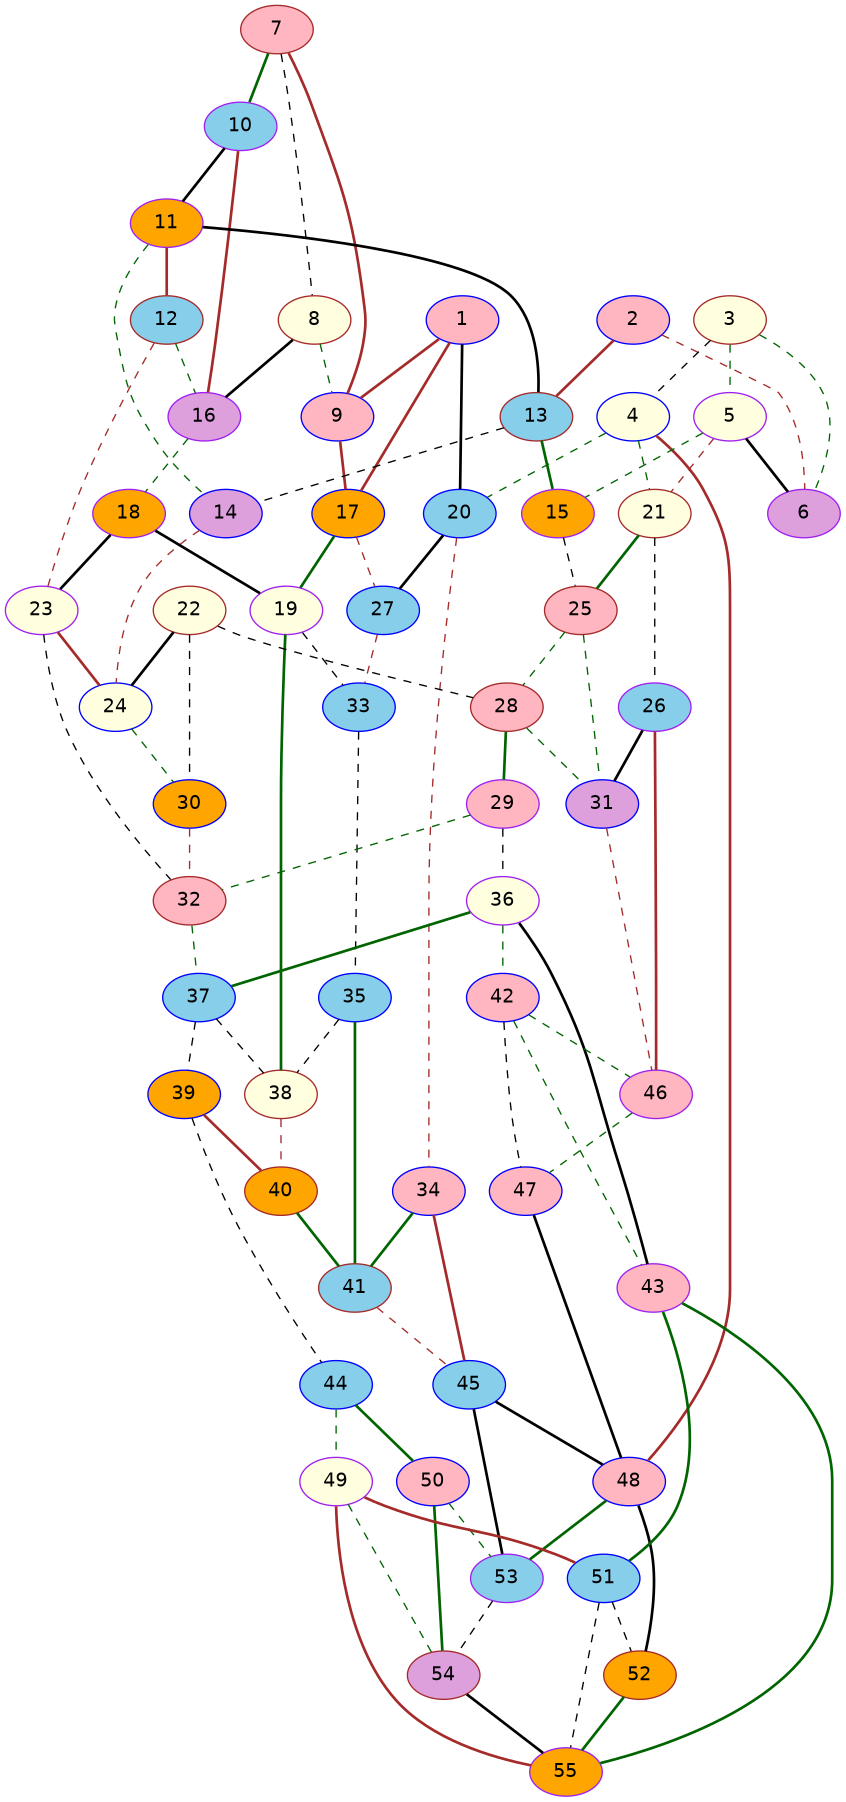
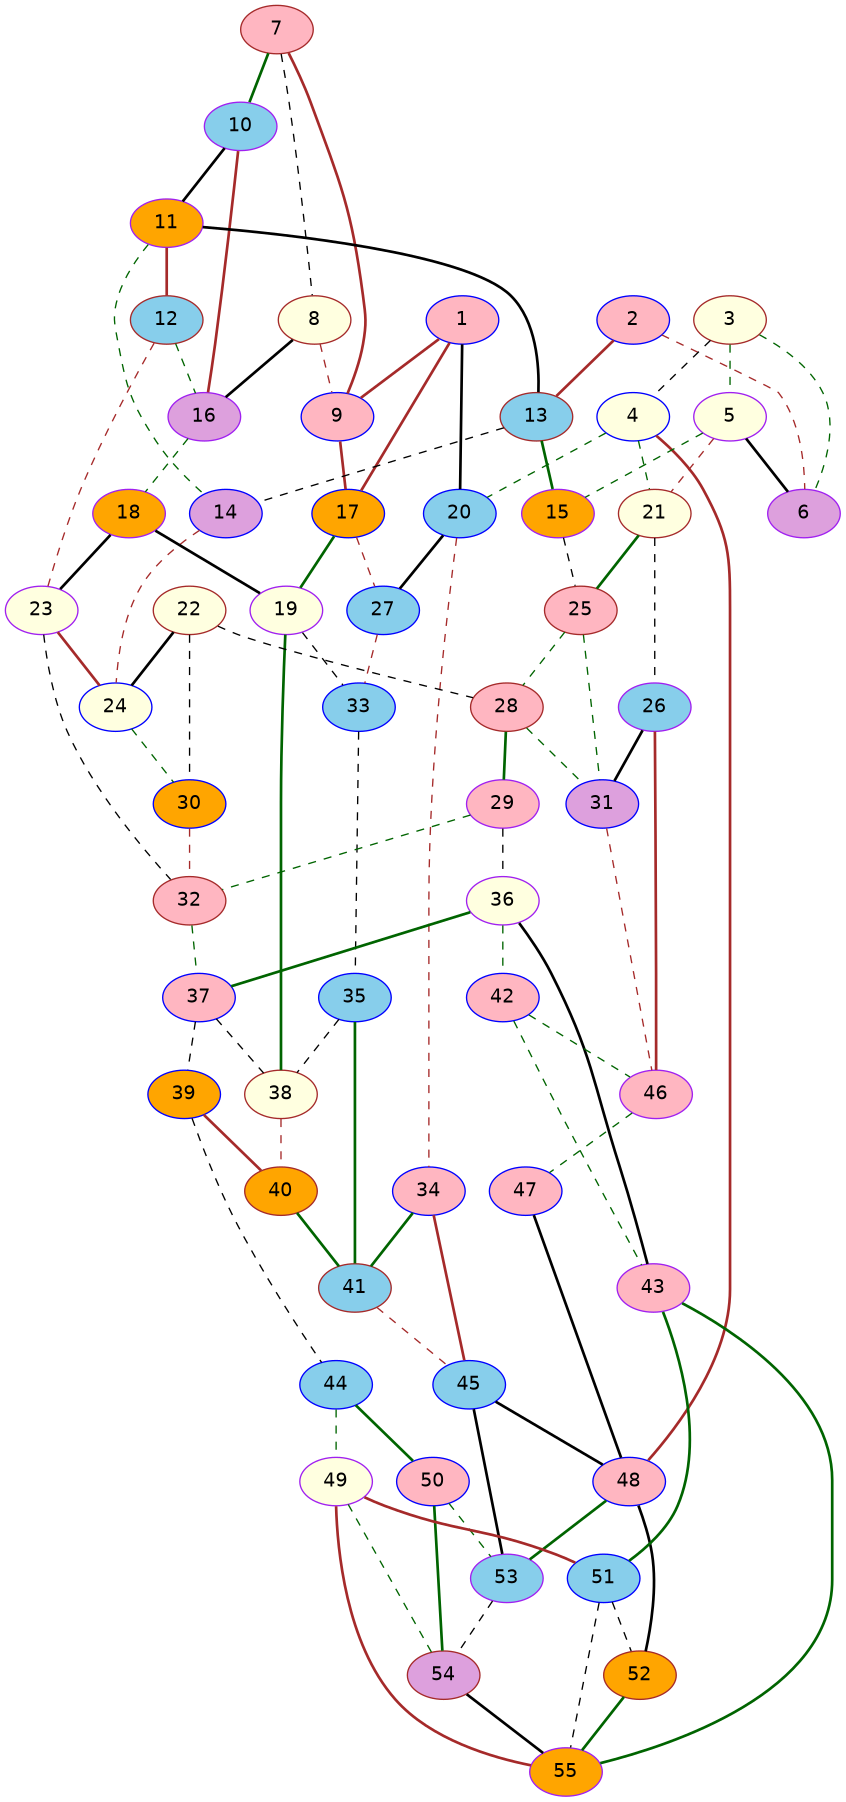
edge "8" -- "9": color darkgreen -> brown
node "37": fillcolor skyblue -> lightpink
edge "42" -- "47": removed
